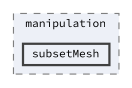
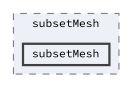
cluster "manipulation": label "manipulation" -> "subsetMesh"
